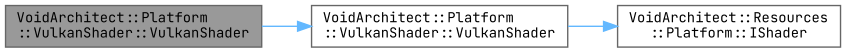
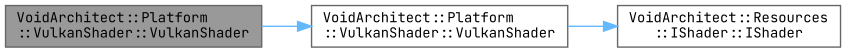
node "VoidArchitect::Resources ::Platform::IShader": label "VoidArchitect::Resources ::Platform::IShader" -> "VoidArchitect::Resources ::IShader::IShader"
